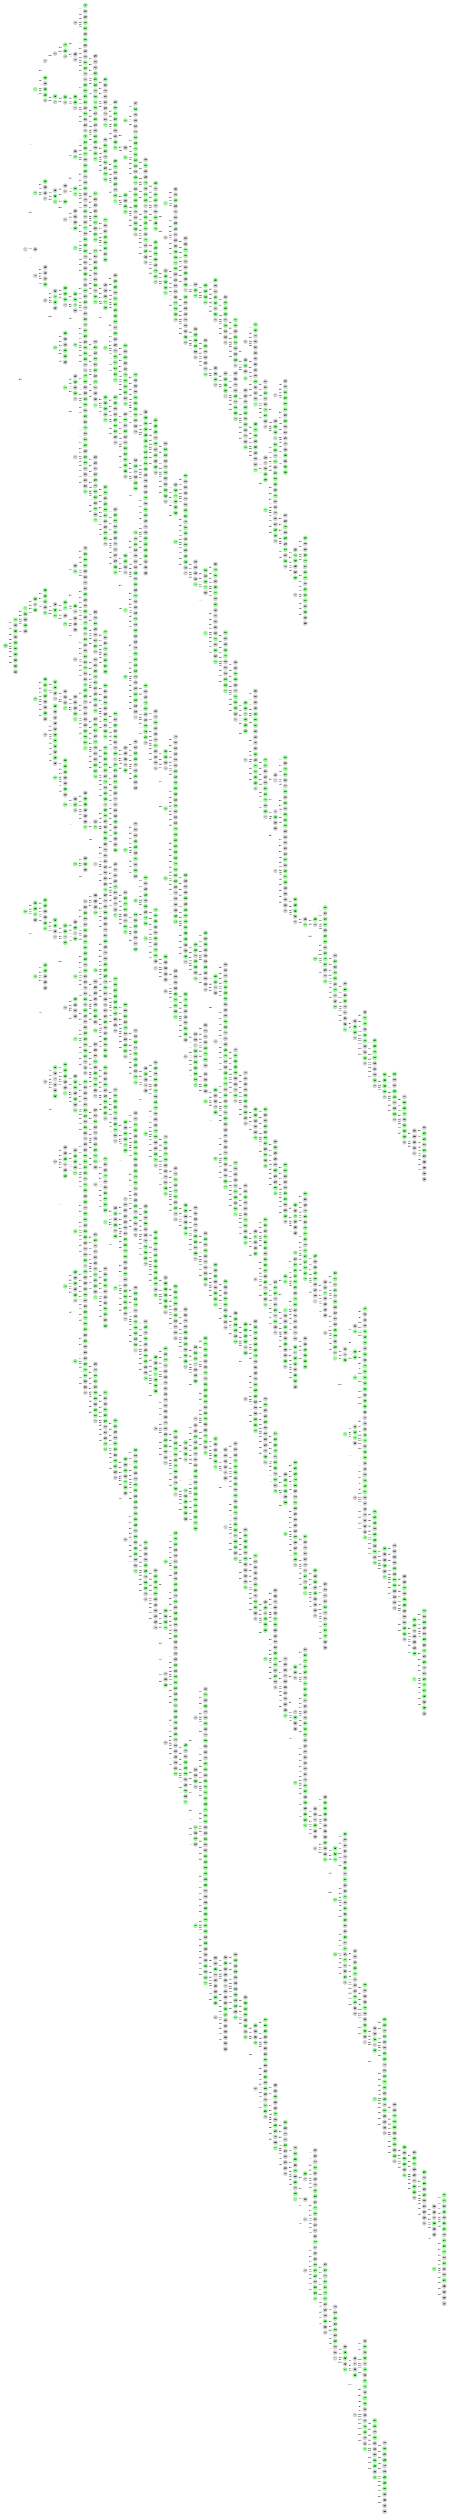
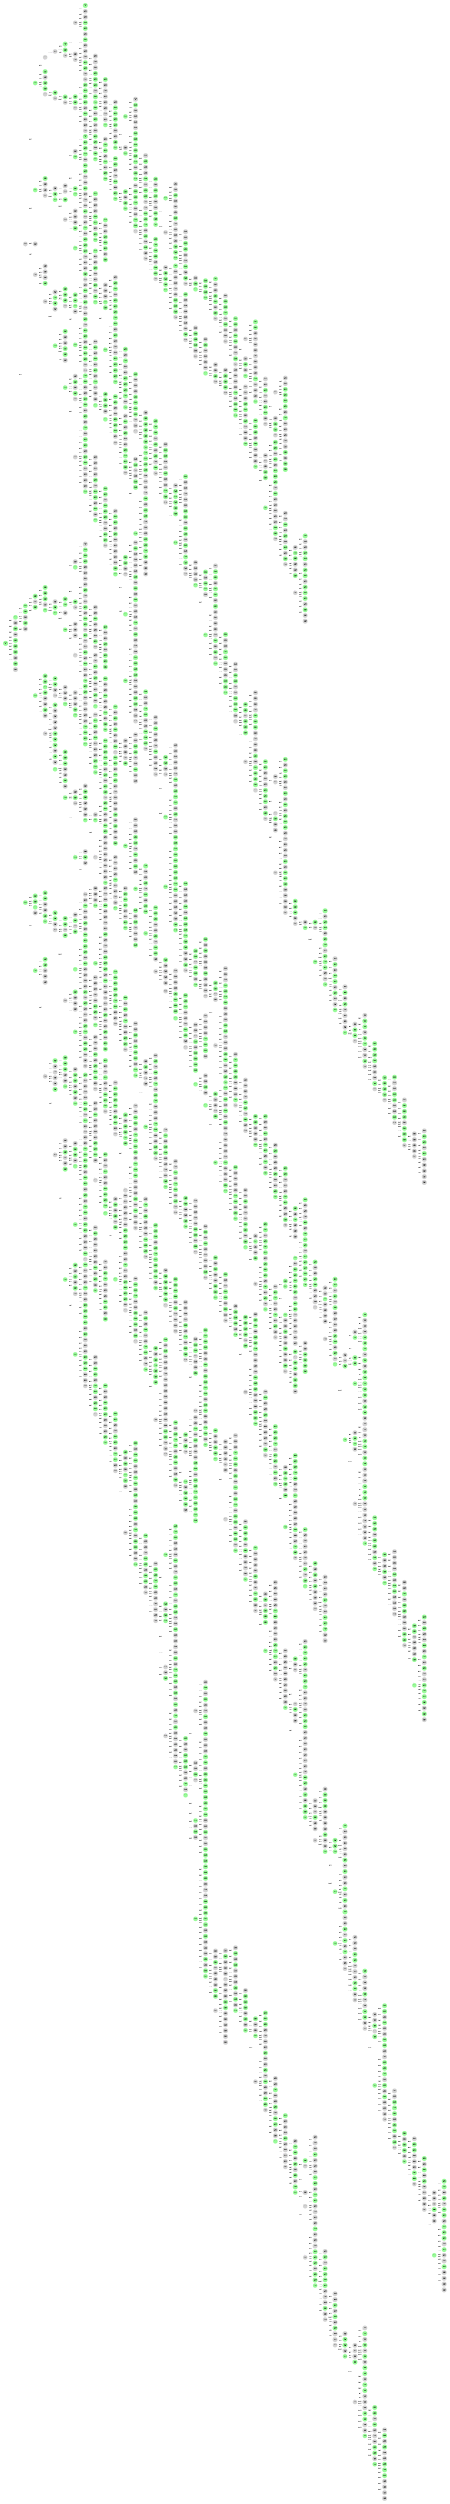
node "('', 3, 0, 0, 4) Duplicated!": removed
node "('', 0, 3, 4, 4) Reach limit!": removed
